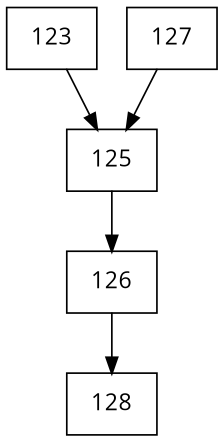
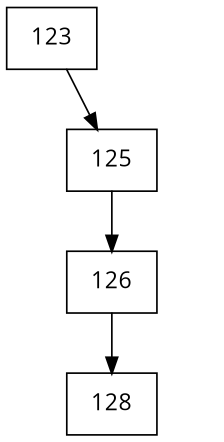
node "127": removed
